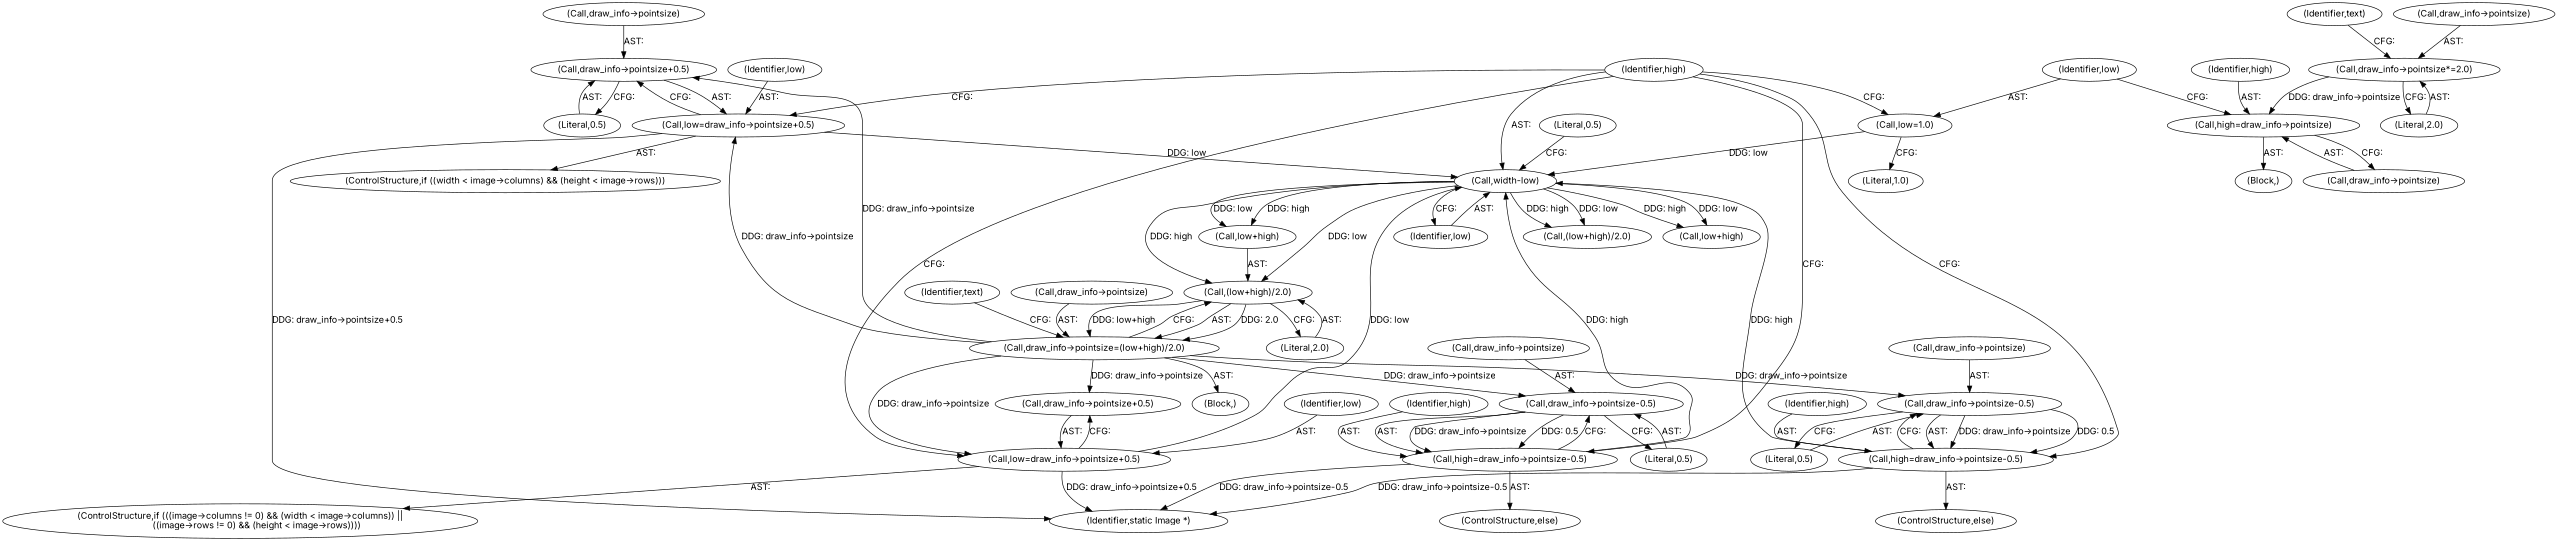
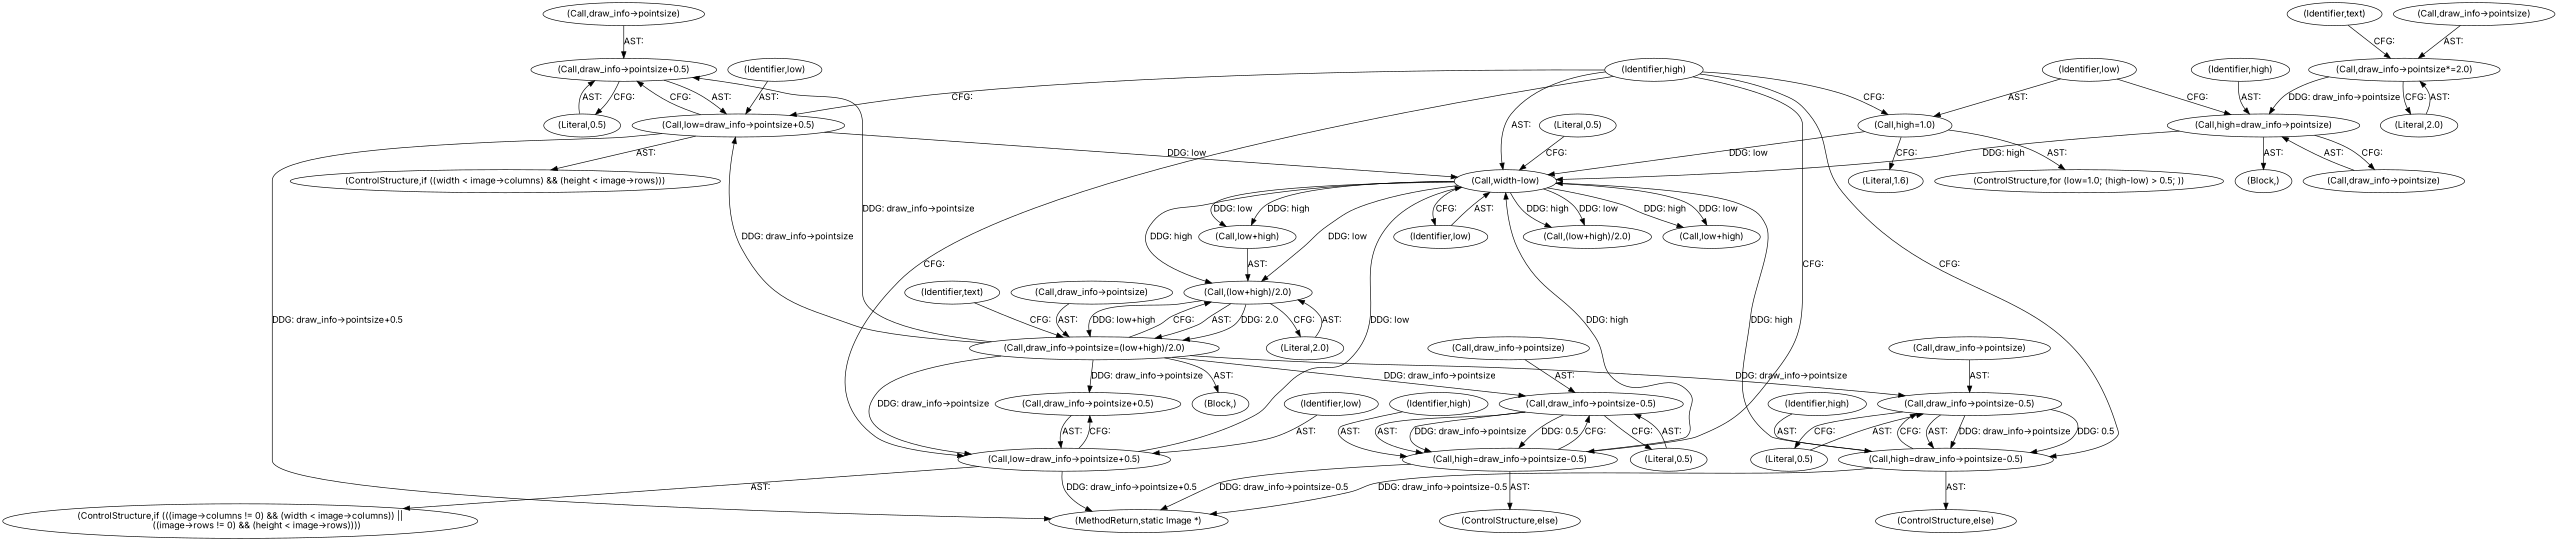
node "(Call,low=1.0)": label "(Call,low=1.0)" -> "(Call,high=1.0)"
edge "(Call,high=draw_info->pointsize)" -> "(Call,width-low)": added, label "DDG: high"
node "(Literal,1.0)": label "(Literal,1.0)" -> "(Literal,1.6)"
node "(ControlStructure,for (low=1.0; (high-low) > 0.5; ))": added
node "(Identifier,static Image *)": label "(Identifier,static Image *)" -> "(MethodReturn,static Image *)"
